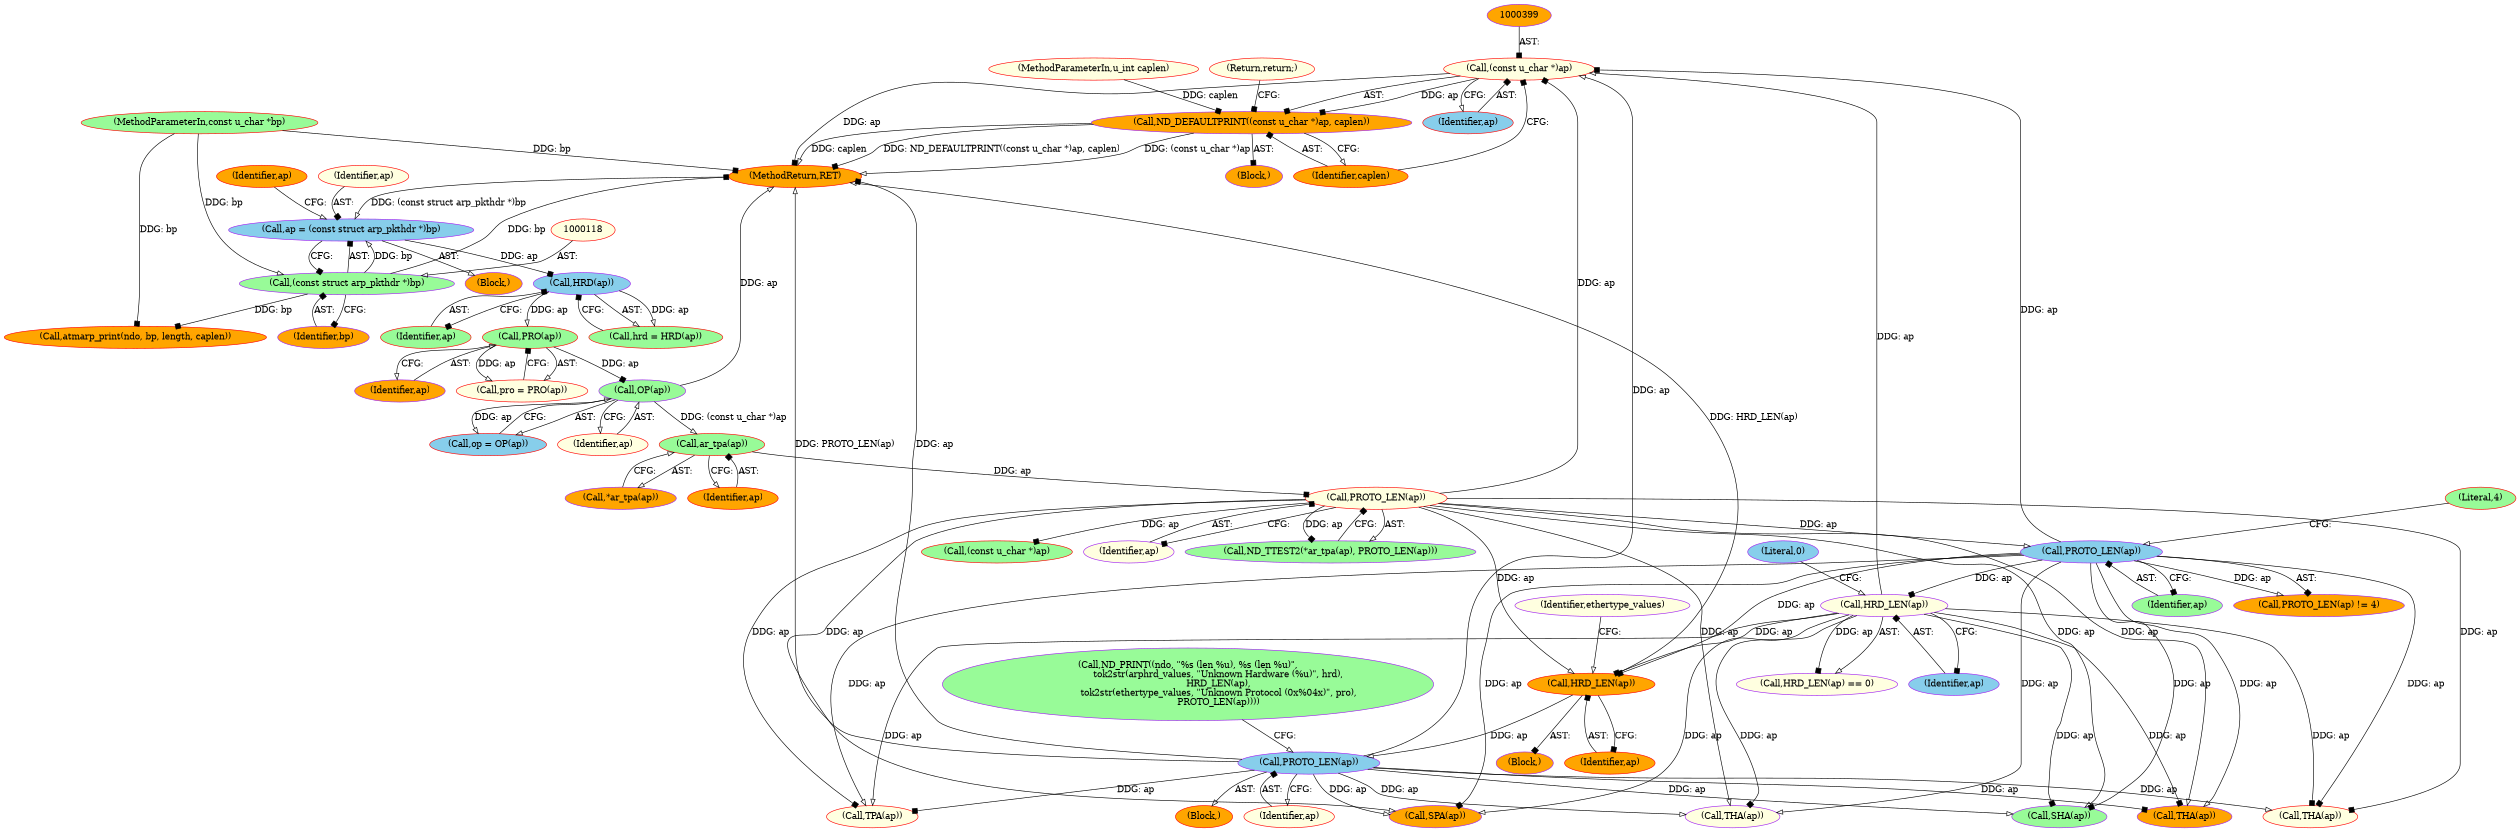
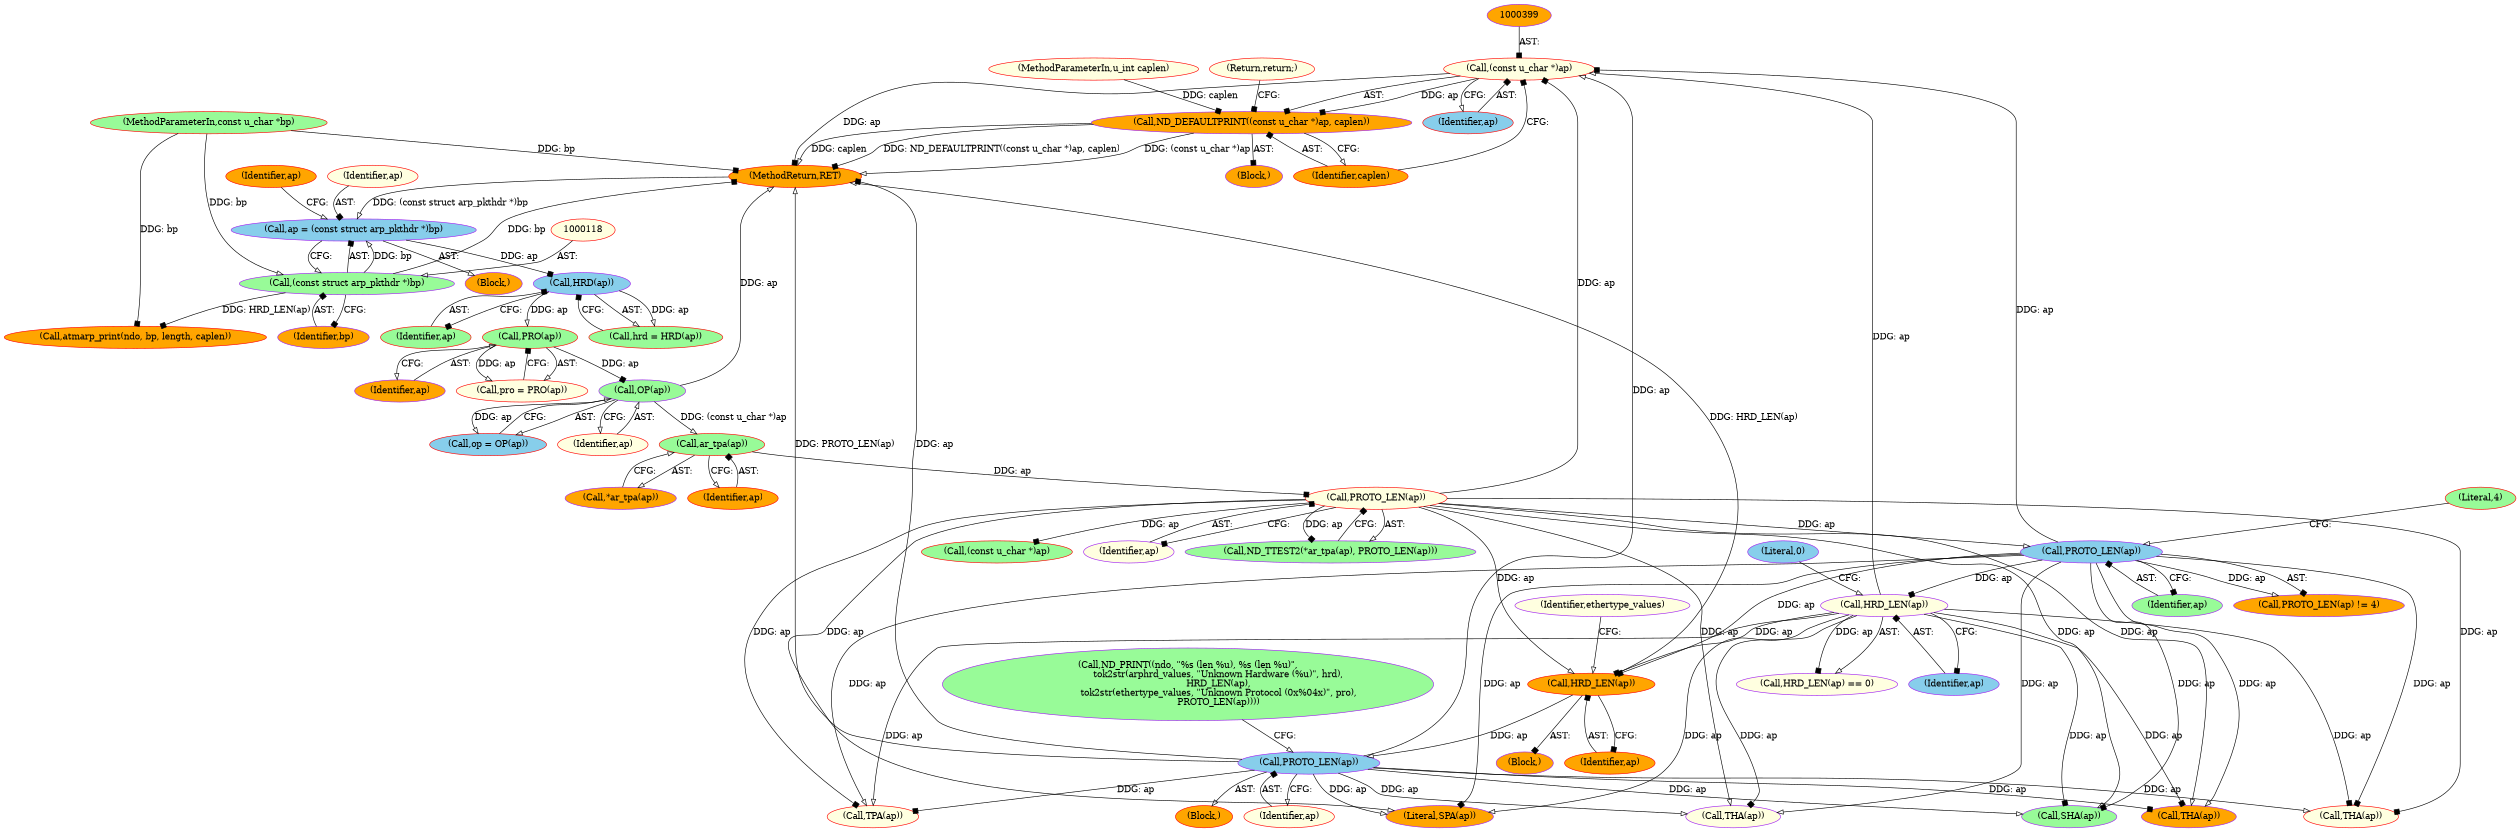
edge "(Call,ap = (const struct arp_pkthdr *)bp)" -> "(Call,(const struct arp_pkthdr *)bp)": arrowhead box -> onormal
edge "(Call,(const struct arp_pkthdr *)bp)" -> "(Call,atmarp_print(ndo, bp, length, caplen))": label "DDG: bp" -> "DDG: HRD_LEN(ap)"
node "(Call,SPA(ap))": label "(Call,SPA(ap))" -> "(Literal,SPA(ap))"
